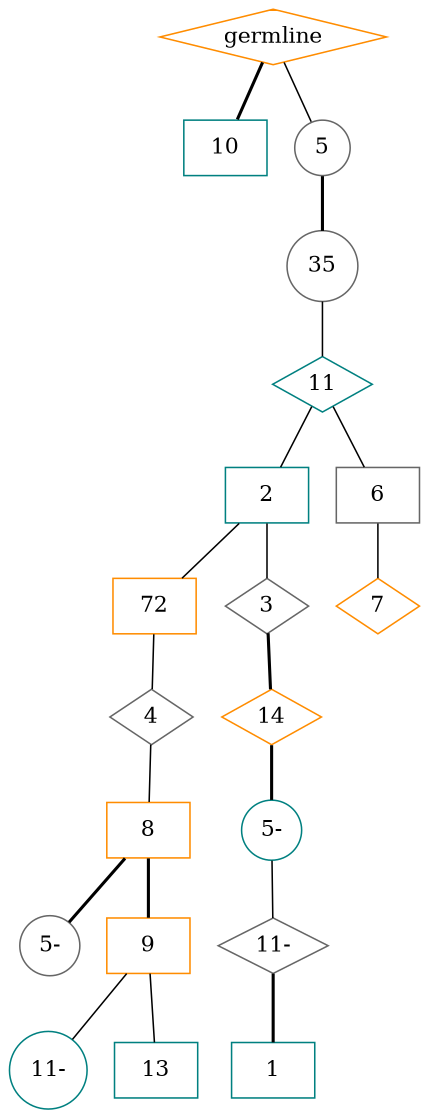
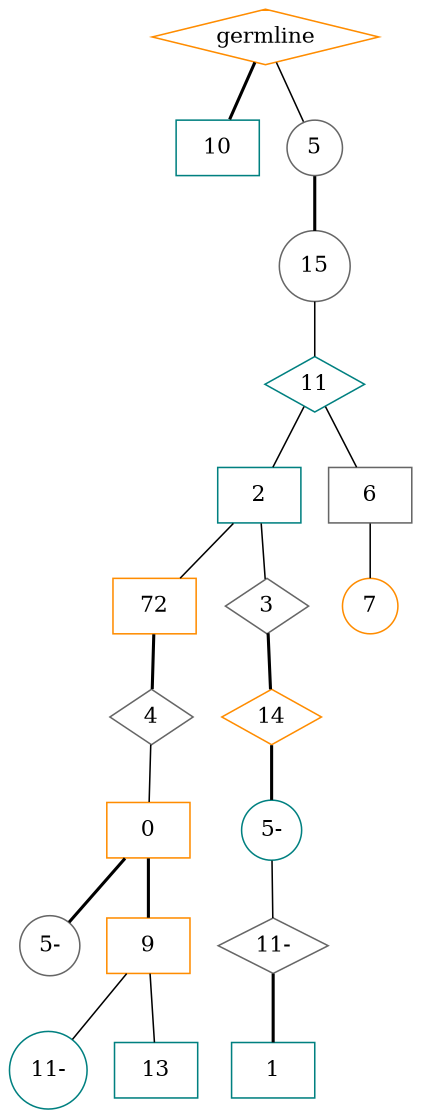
node "35": label "35" -> "15"
node "7": shape diamond -> circle
edge "72" -- "4": style solid -> bold
node "8": label "8" -> "0"
